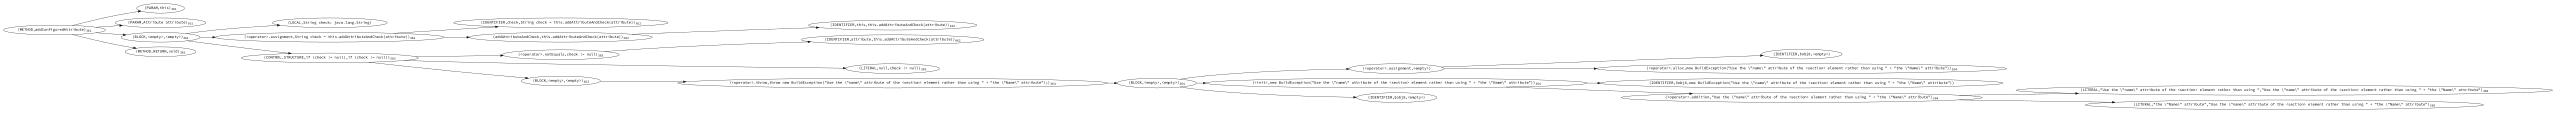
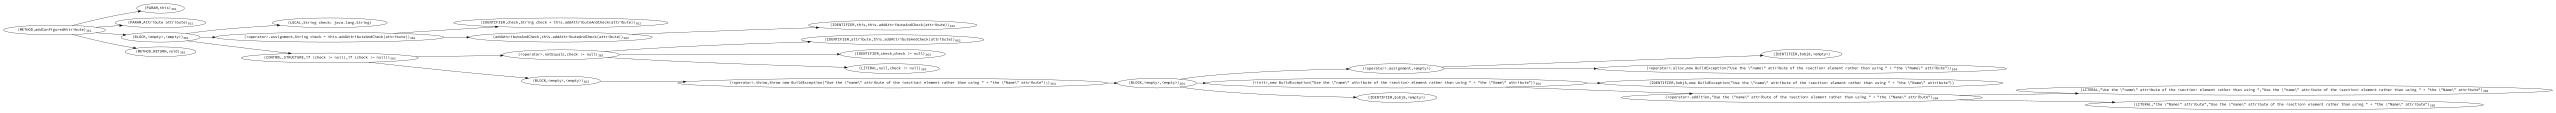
node "(IDENTIFIER,check,check != null)": added
edge "(CONTROL_STRUCTURE,if (check != null),if (check != null))" -> "(LITERAL,null,check != null)": now "(<operator>.notEquals,check != null)" -> "(LITERAL,null,check != null)"
